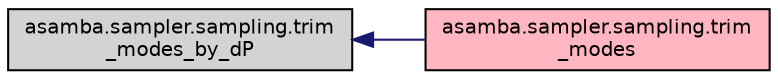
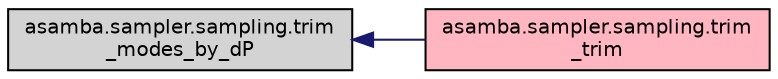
node "asamba.sampler.sampling.trim _modes": label "asamba.sampler.sampling.trim _modes" -> "asamba.sampler.sampling.trim _trim"
